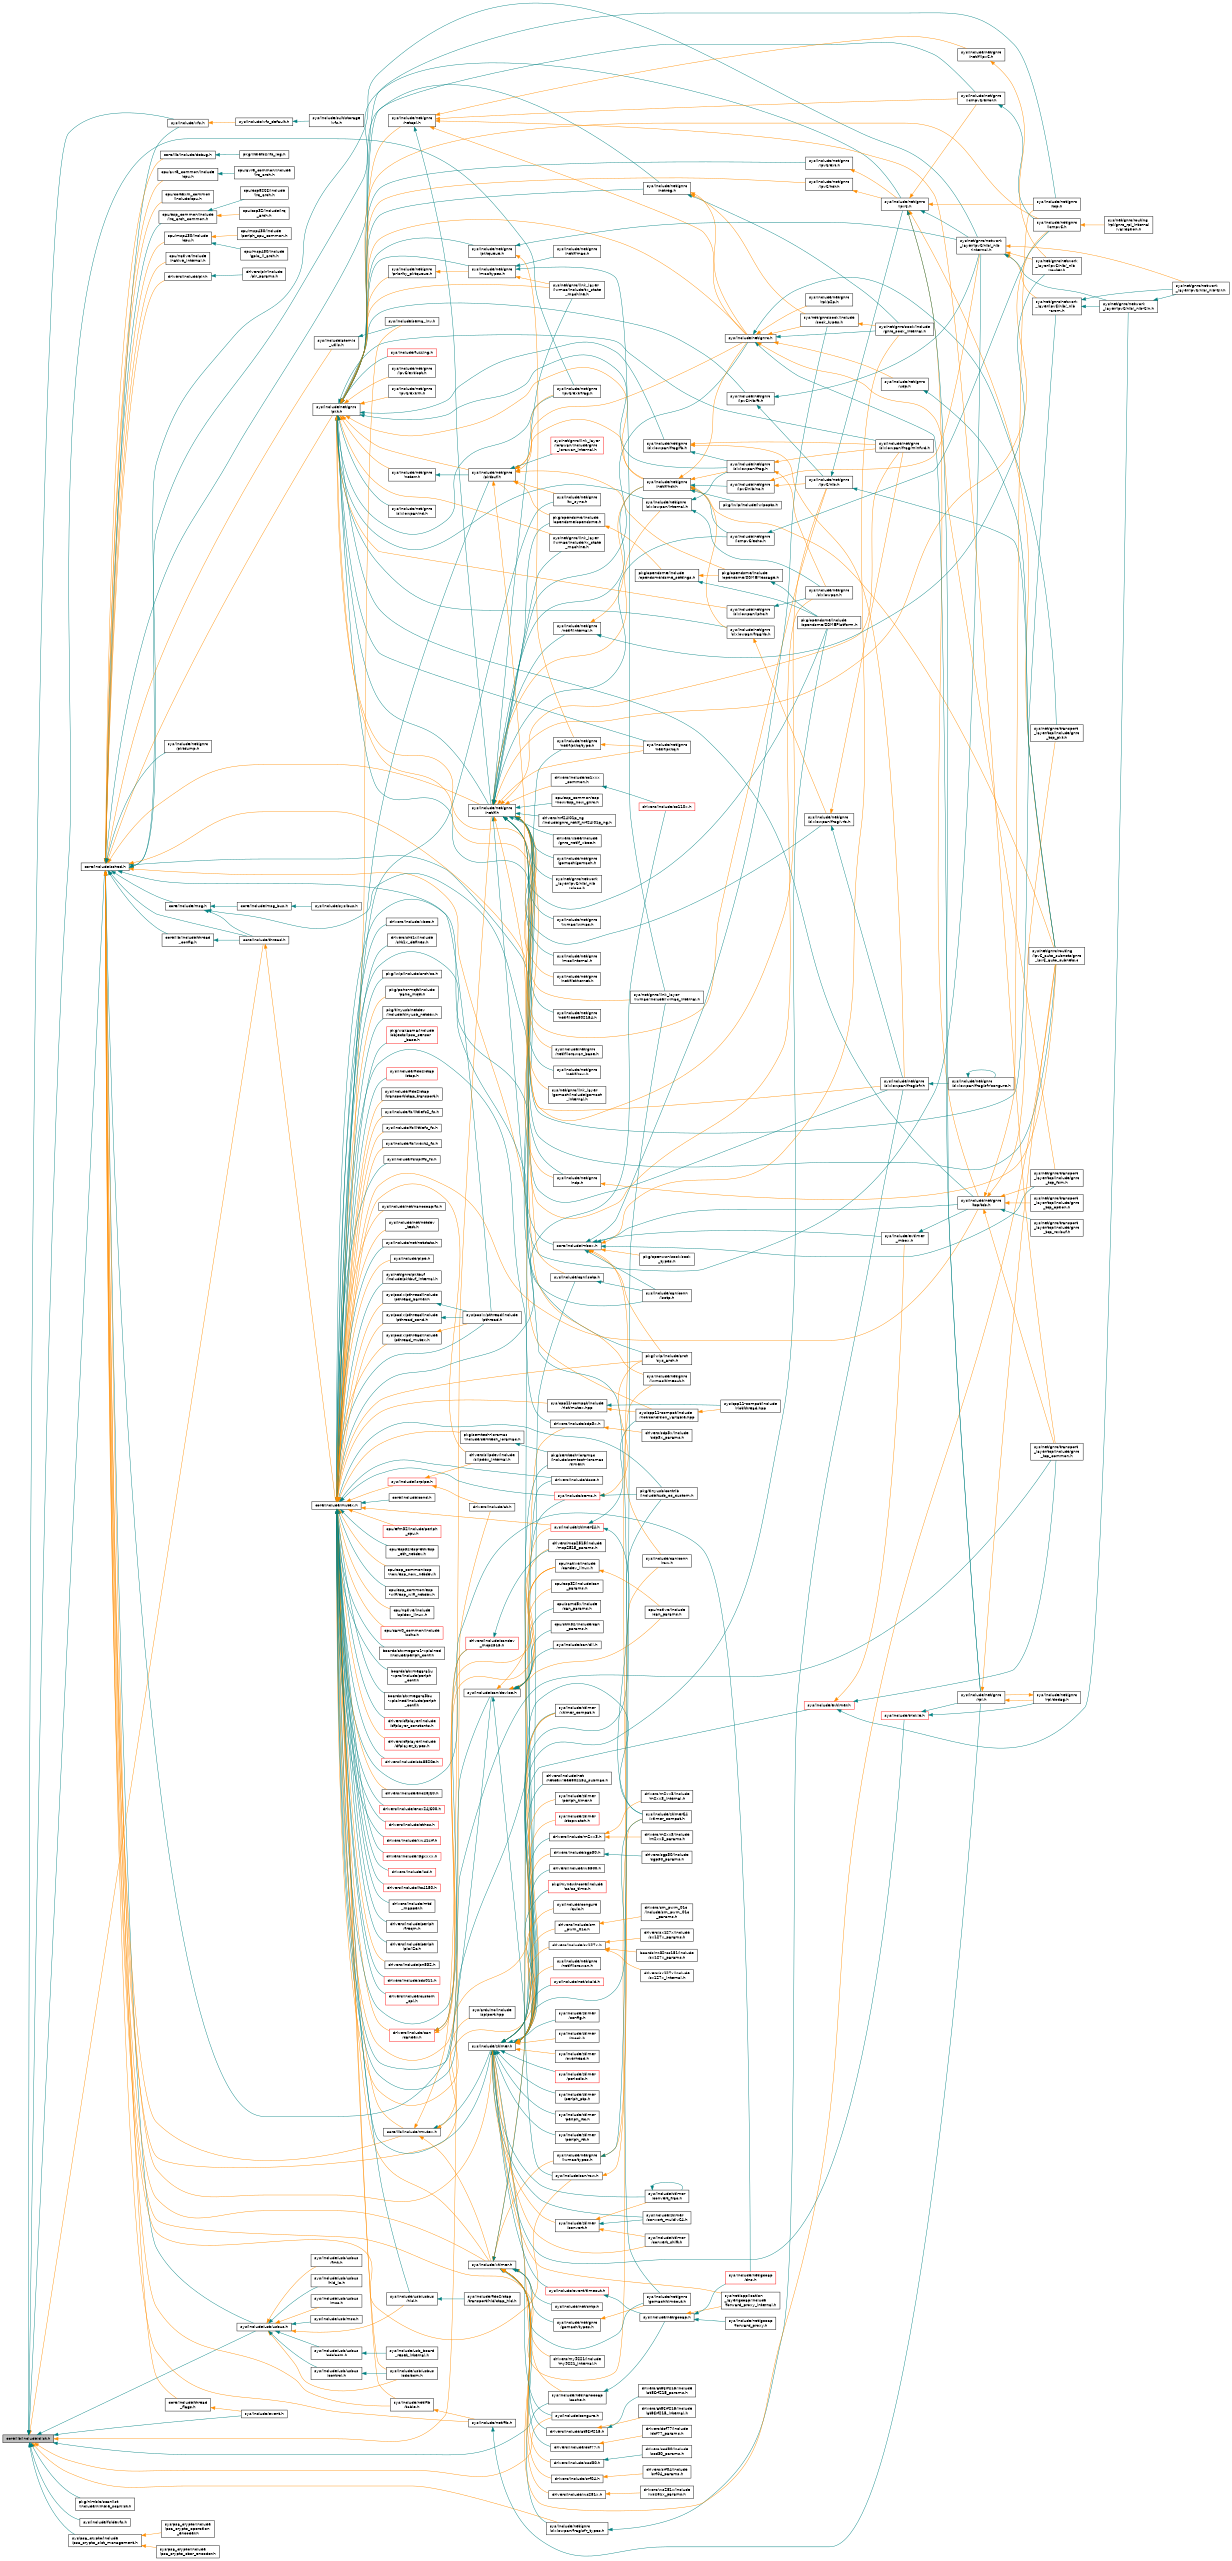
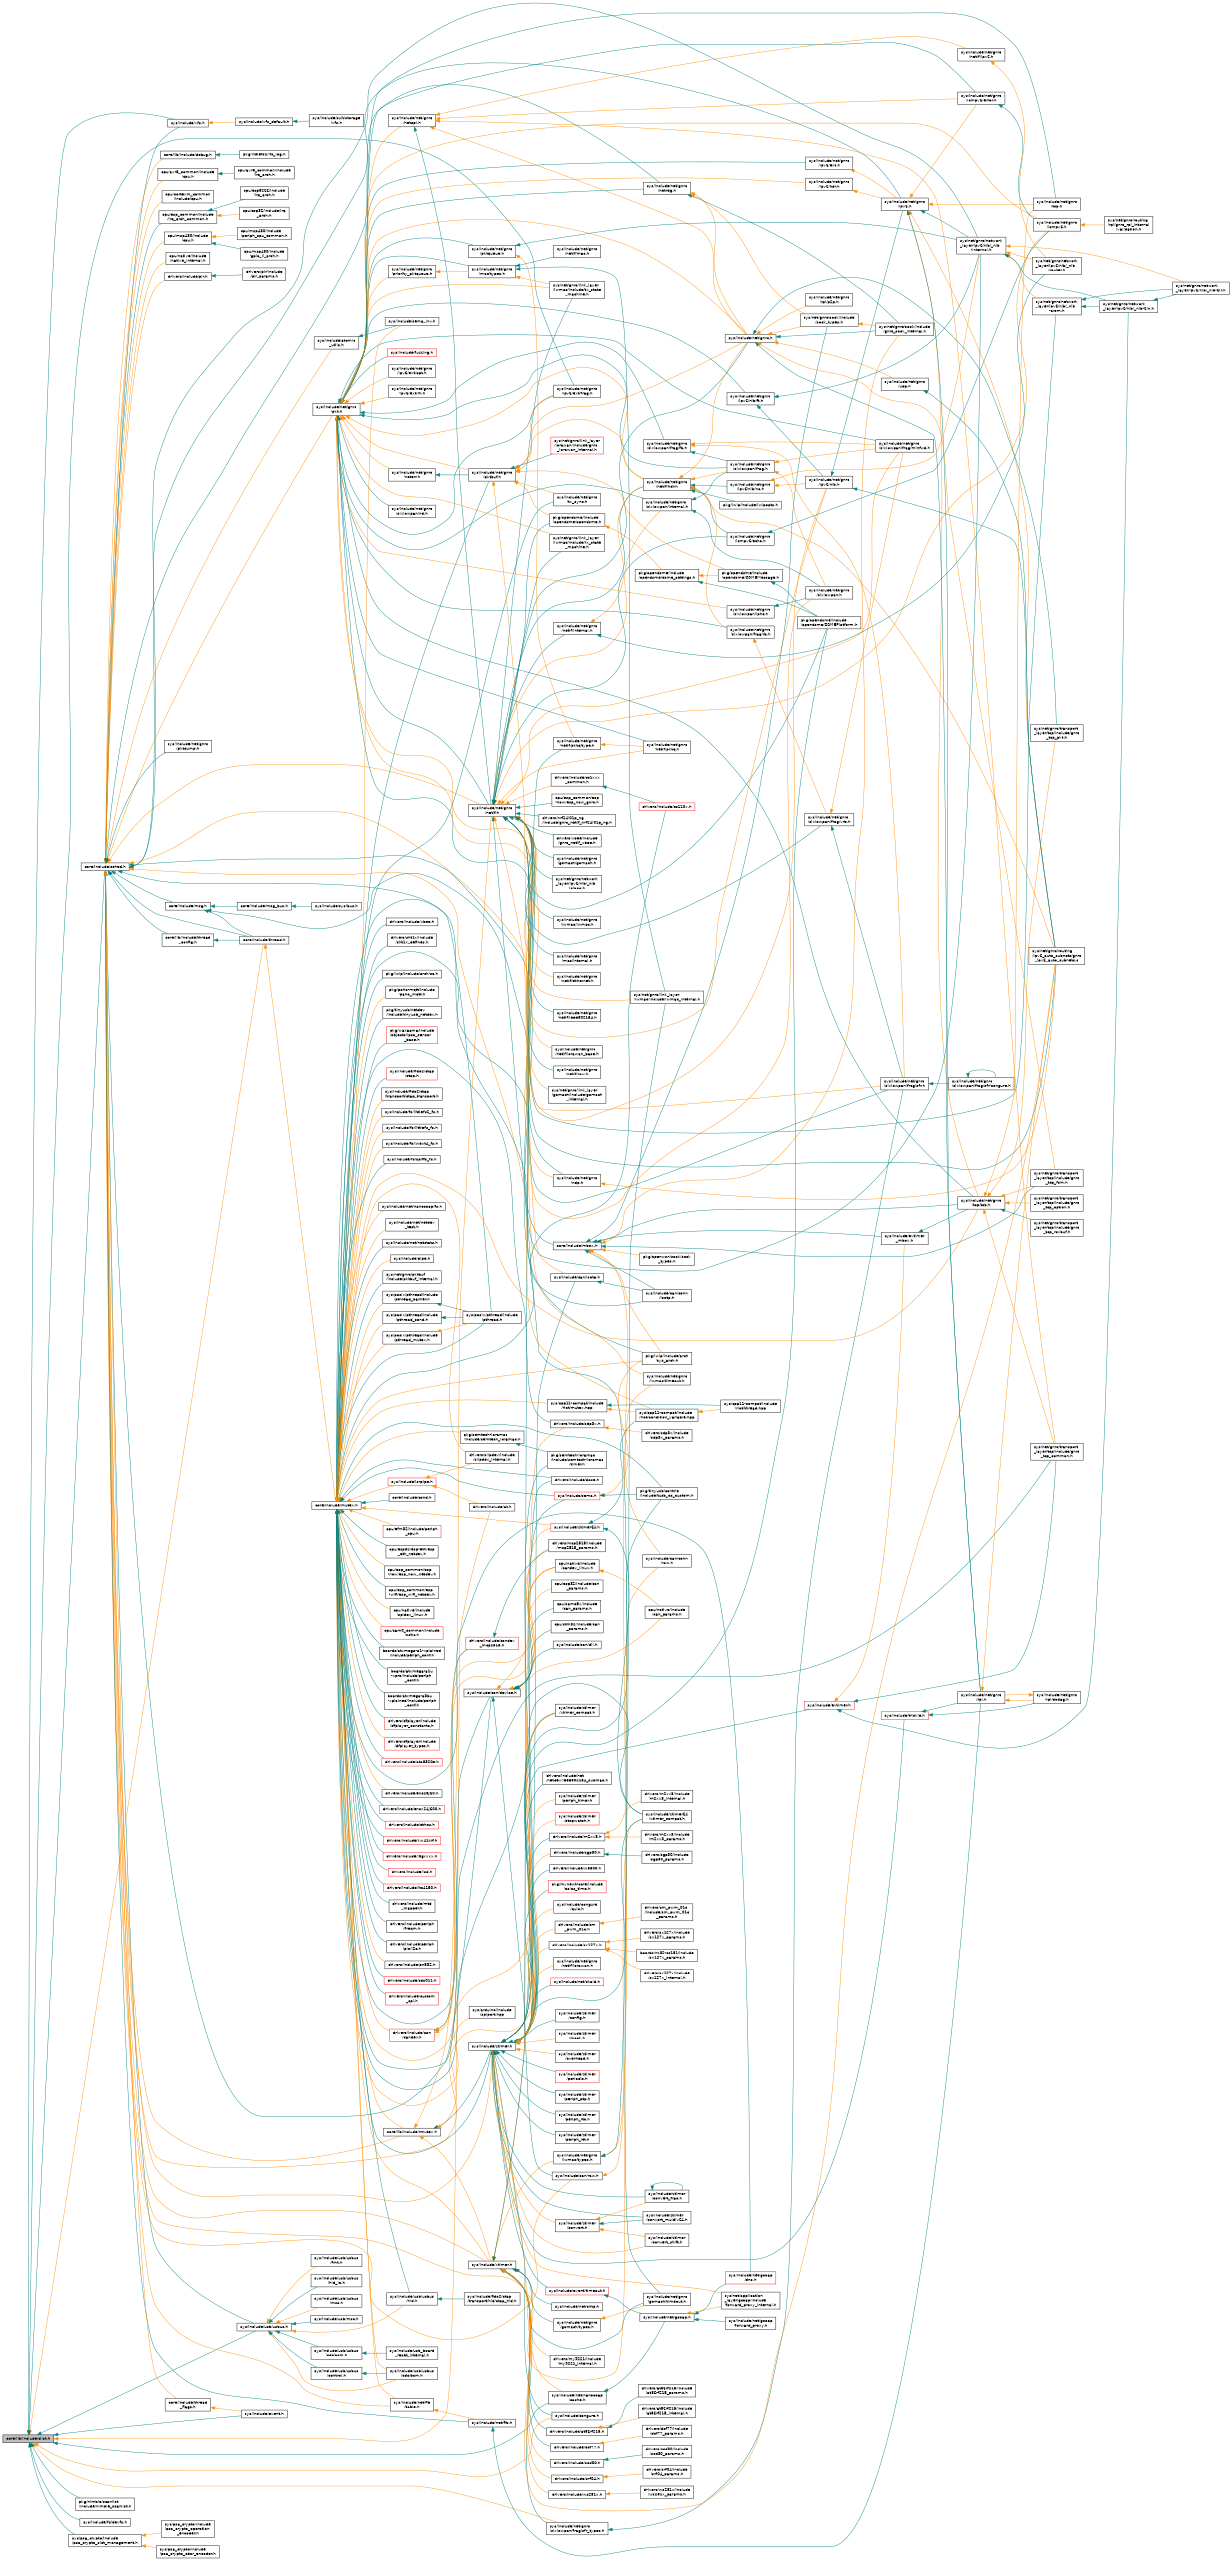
edge "sys/include/net/fib.h" -> "core/include/sched.h": color darkorange -> teal
